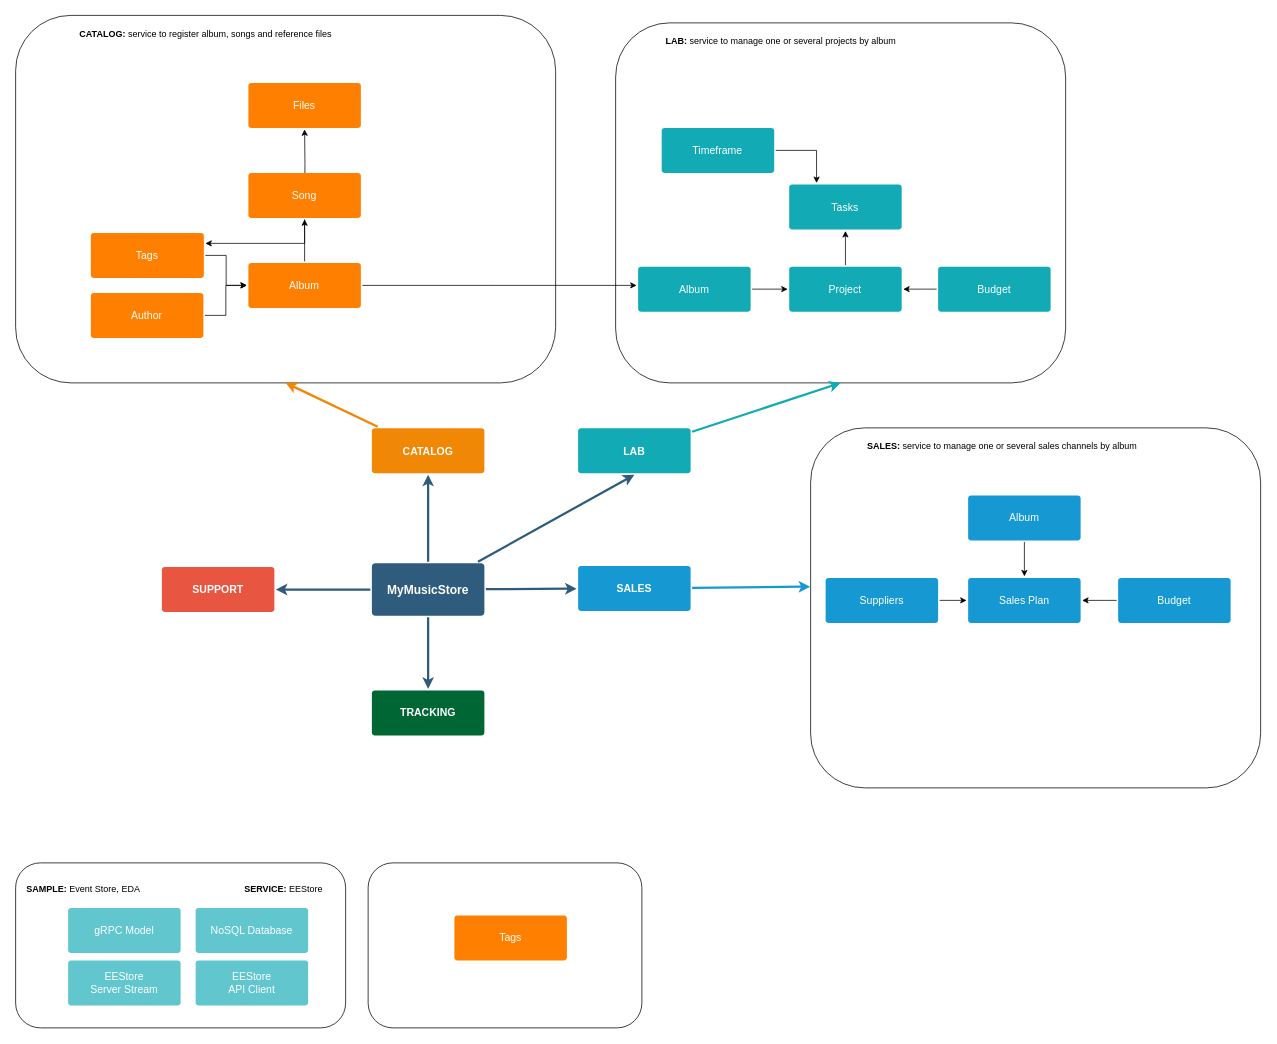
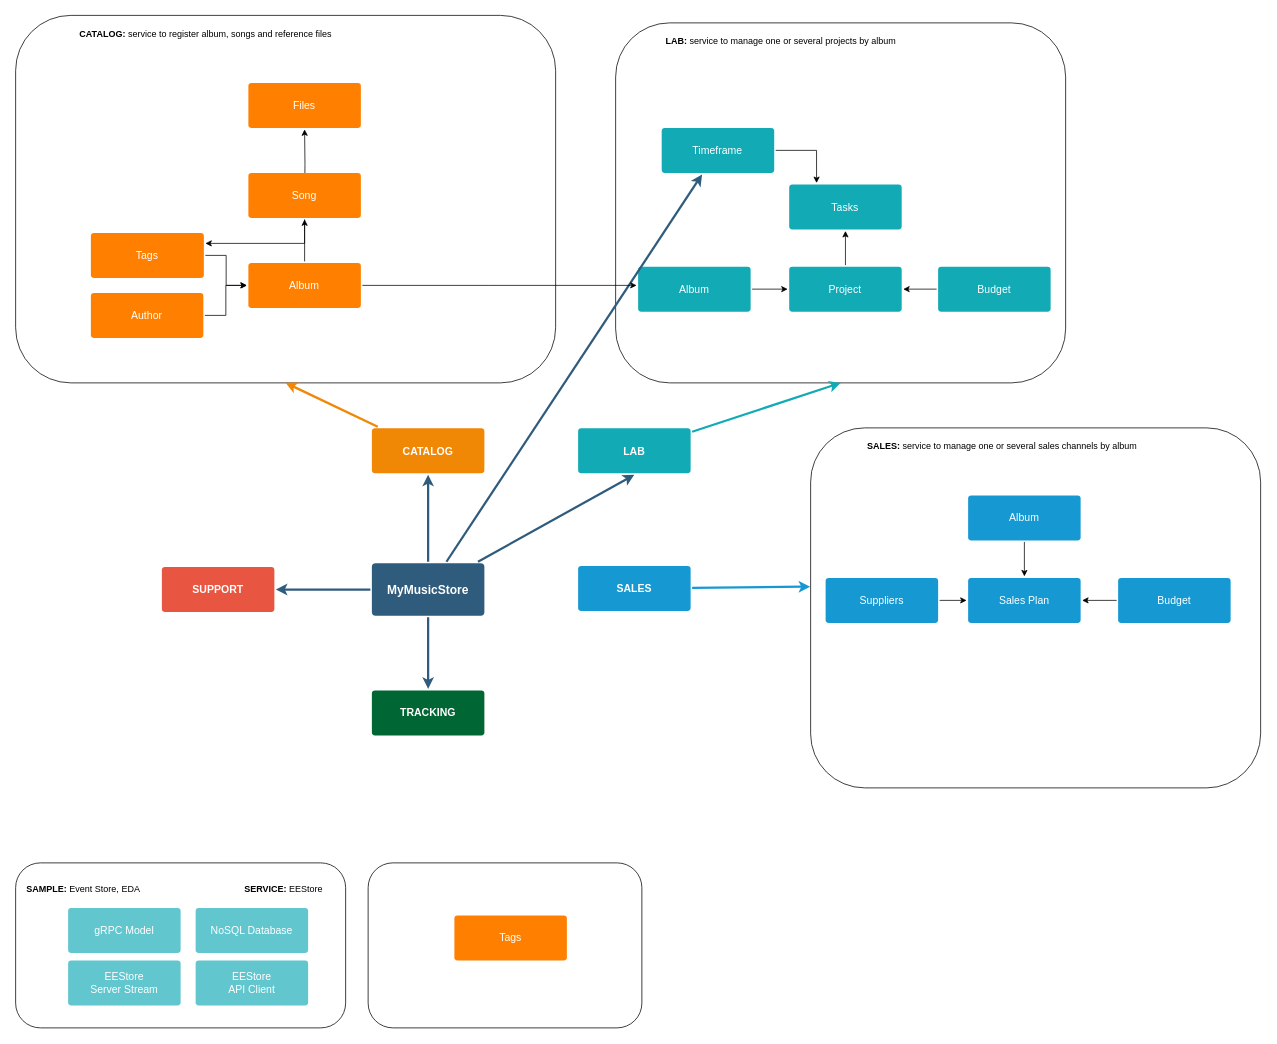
edge "MyMusicStore" -> "SALES": now "MyMusicStore" -> "Timeframe"
